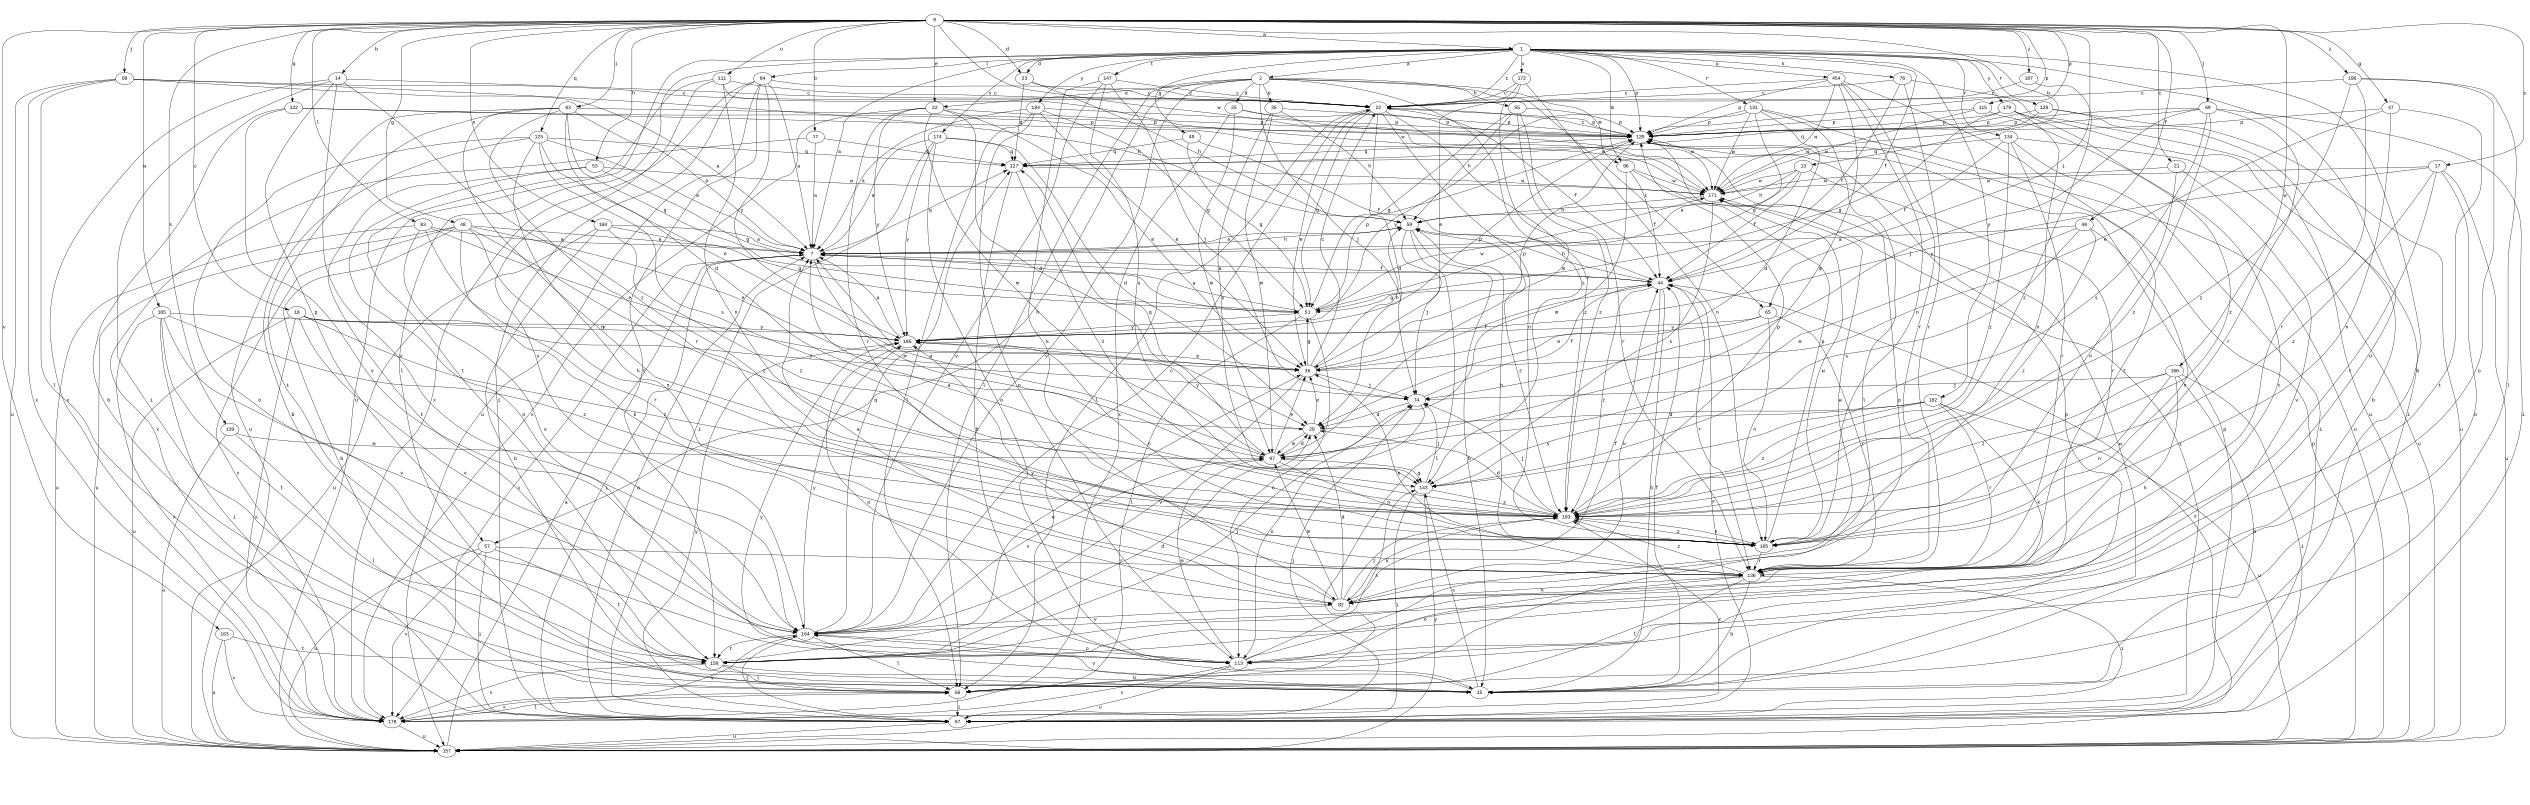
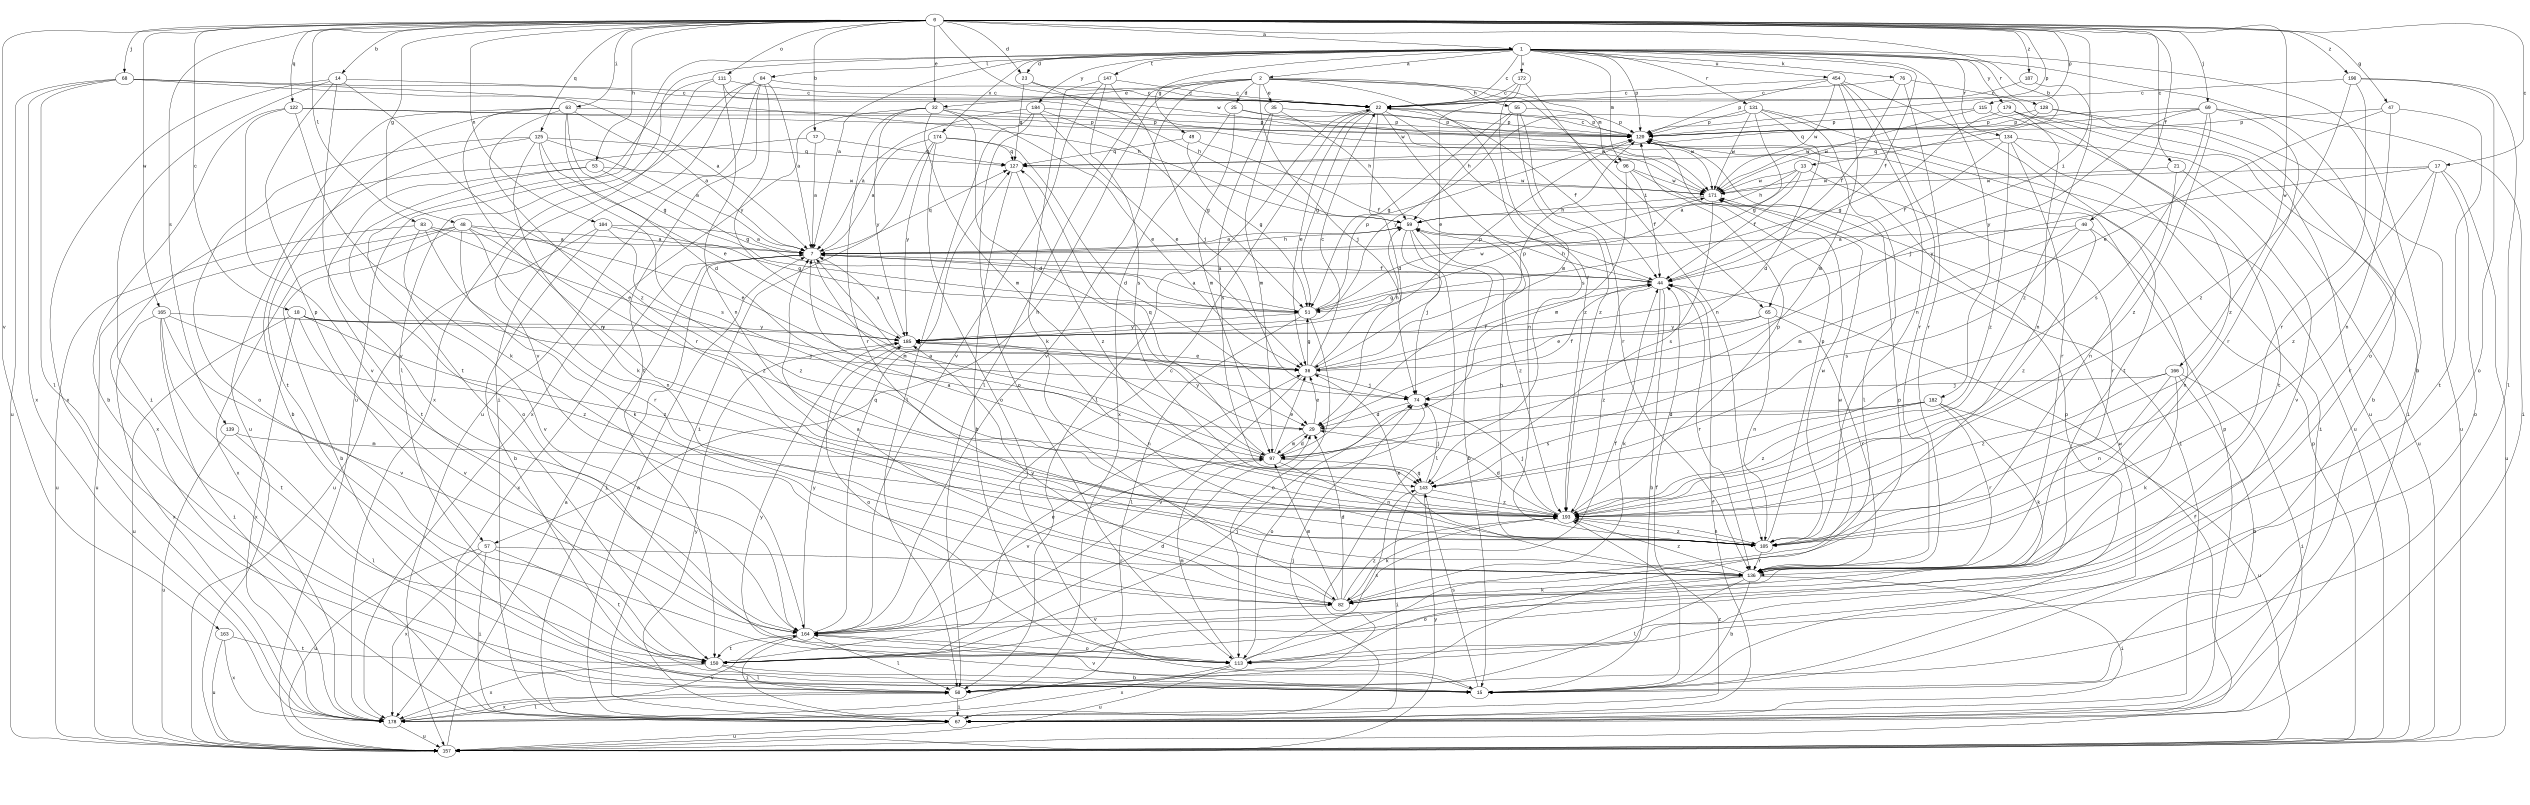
edge "179" -> "120": removed, label "p"
edge "120" -> "127": removed, label "q"
edge "122" -> "82": added, label "k"
